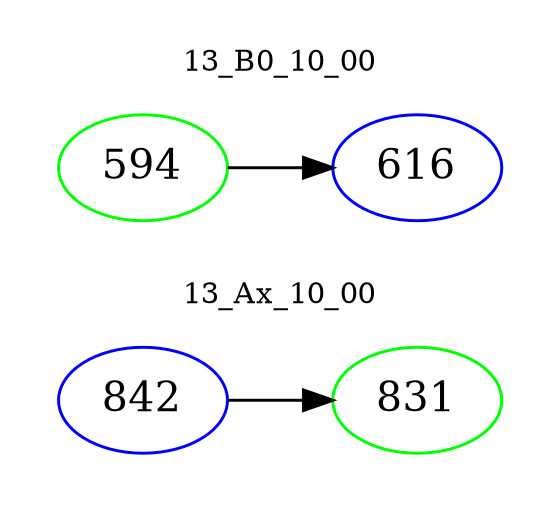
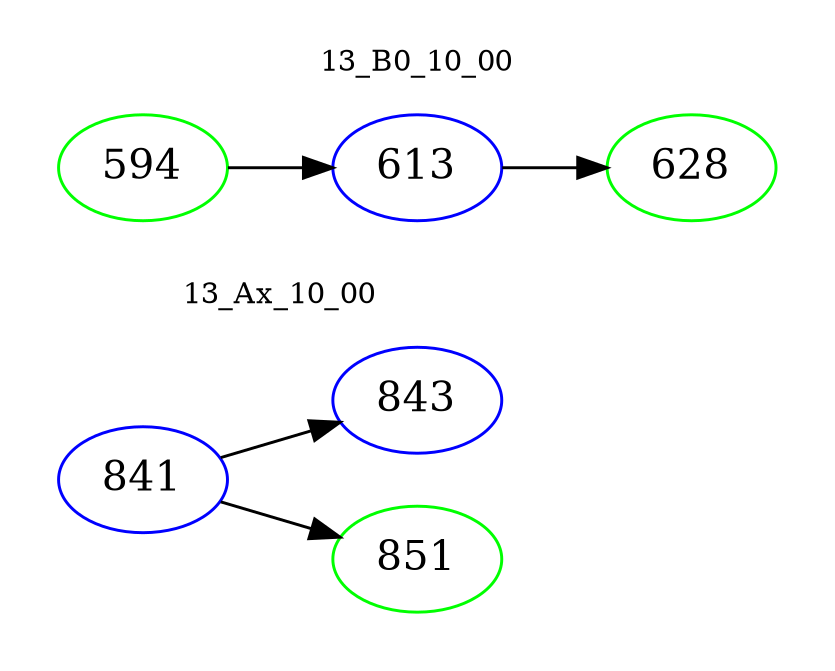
node "616": label "616" -> "613"
node "628": added
node "842": label "842" -> "841"
node "843": added
node "831": label "831" -> "851"
